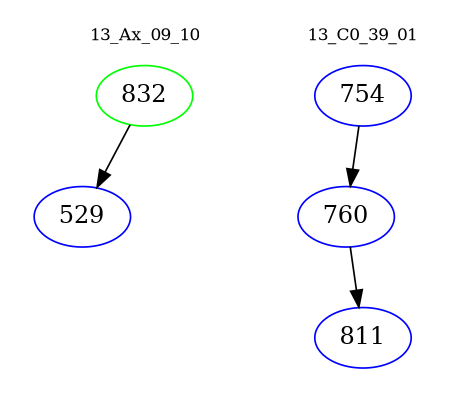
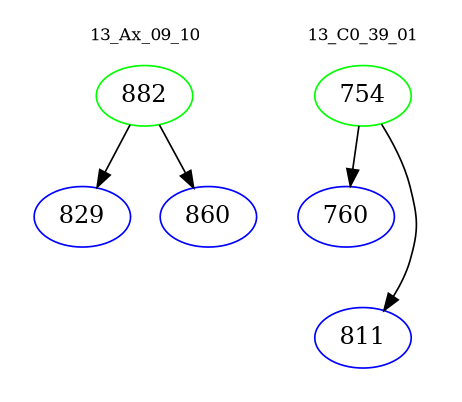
node "832": label "832" -> "882"
node "754": color blue -> green
node "529": label "529" -> "829"
node "860": added
edge "760" -> "811": now "754" -> "811"
